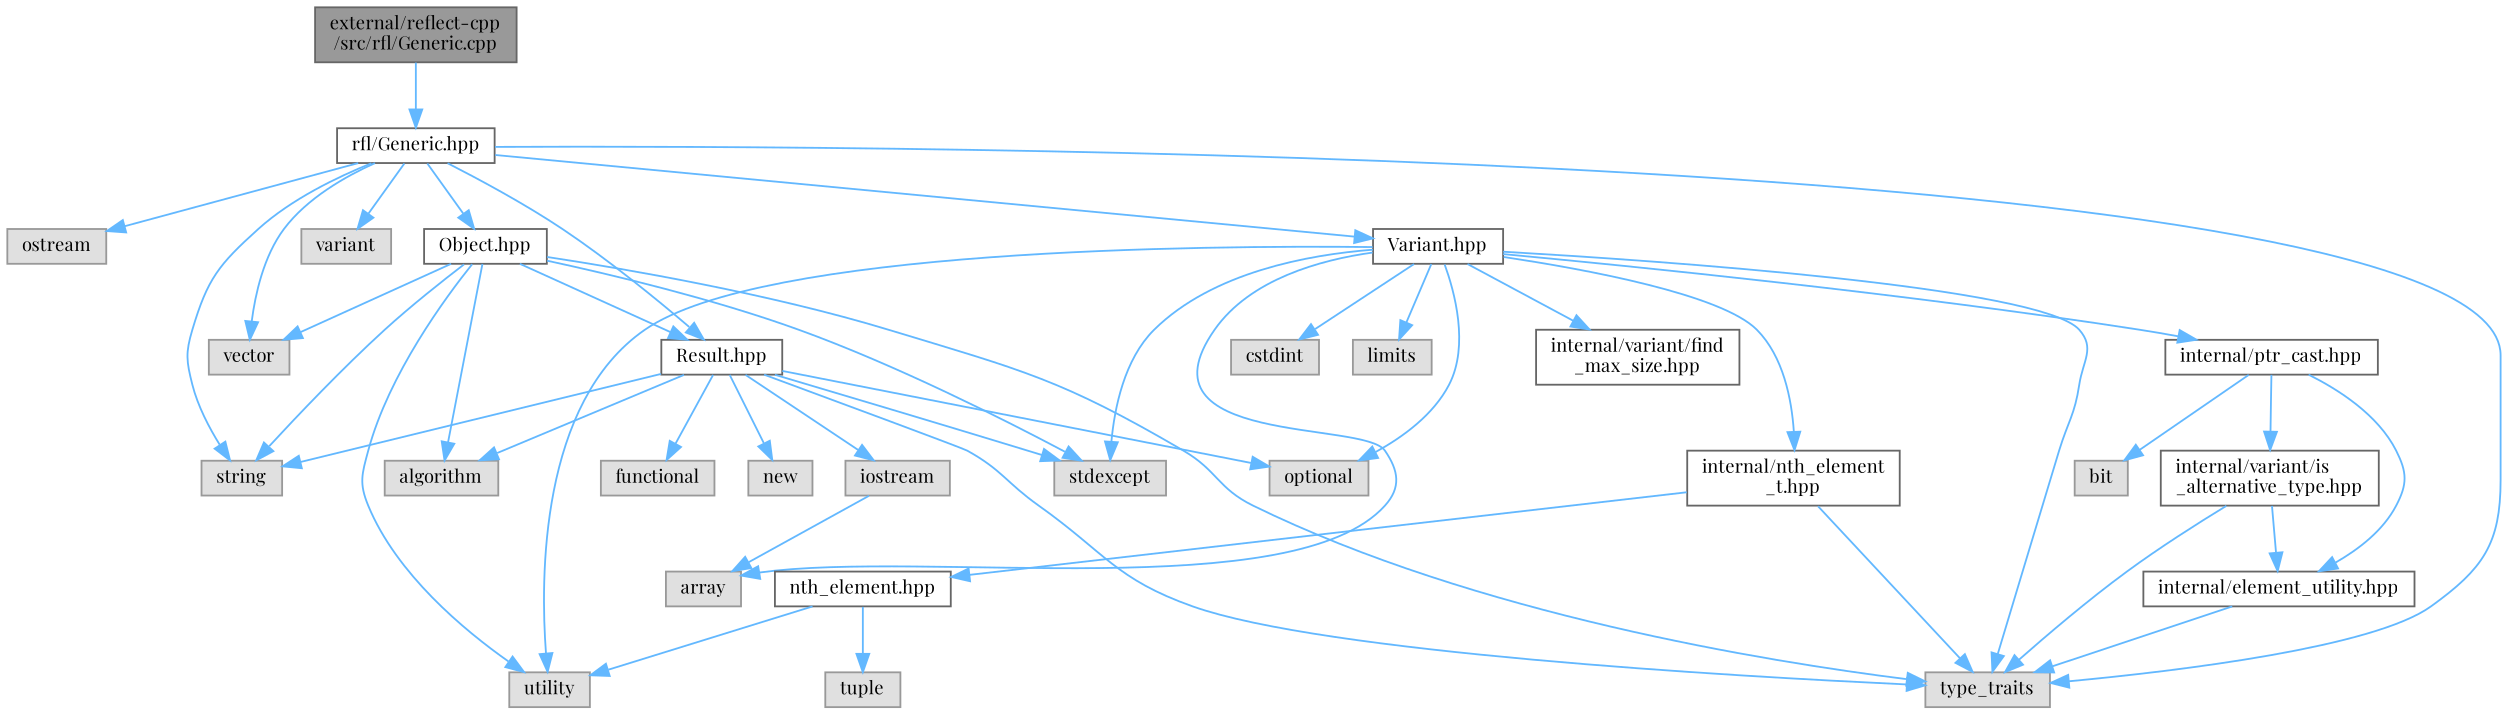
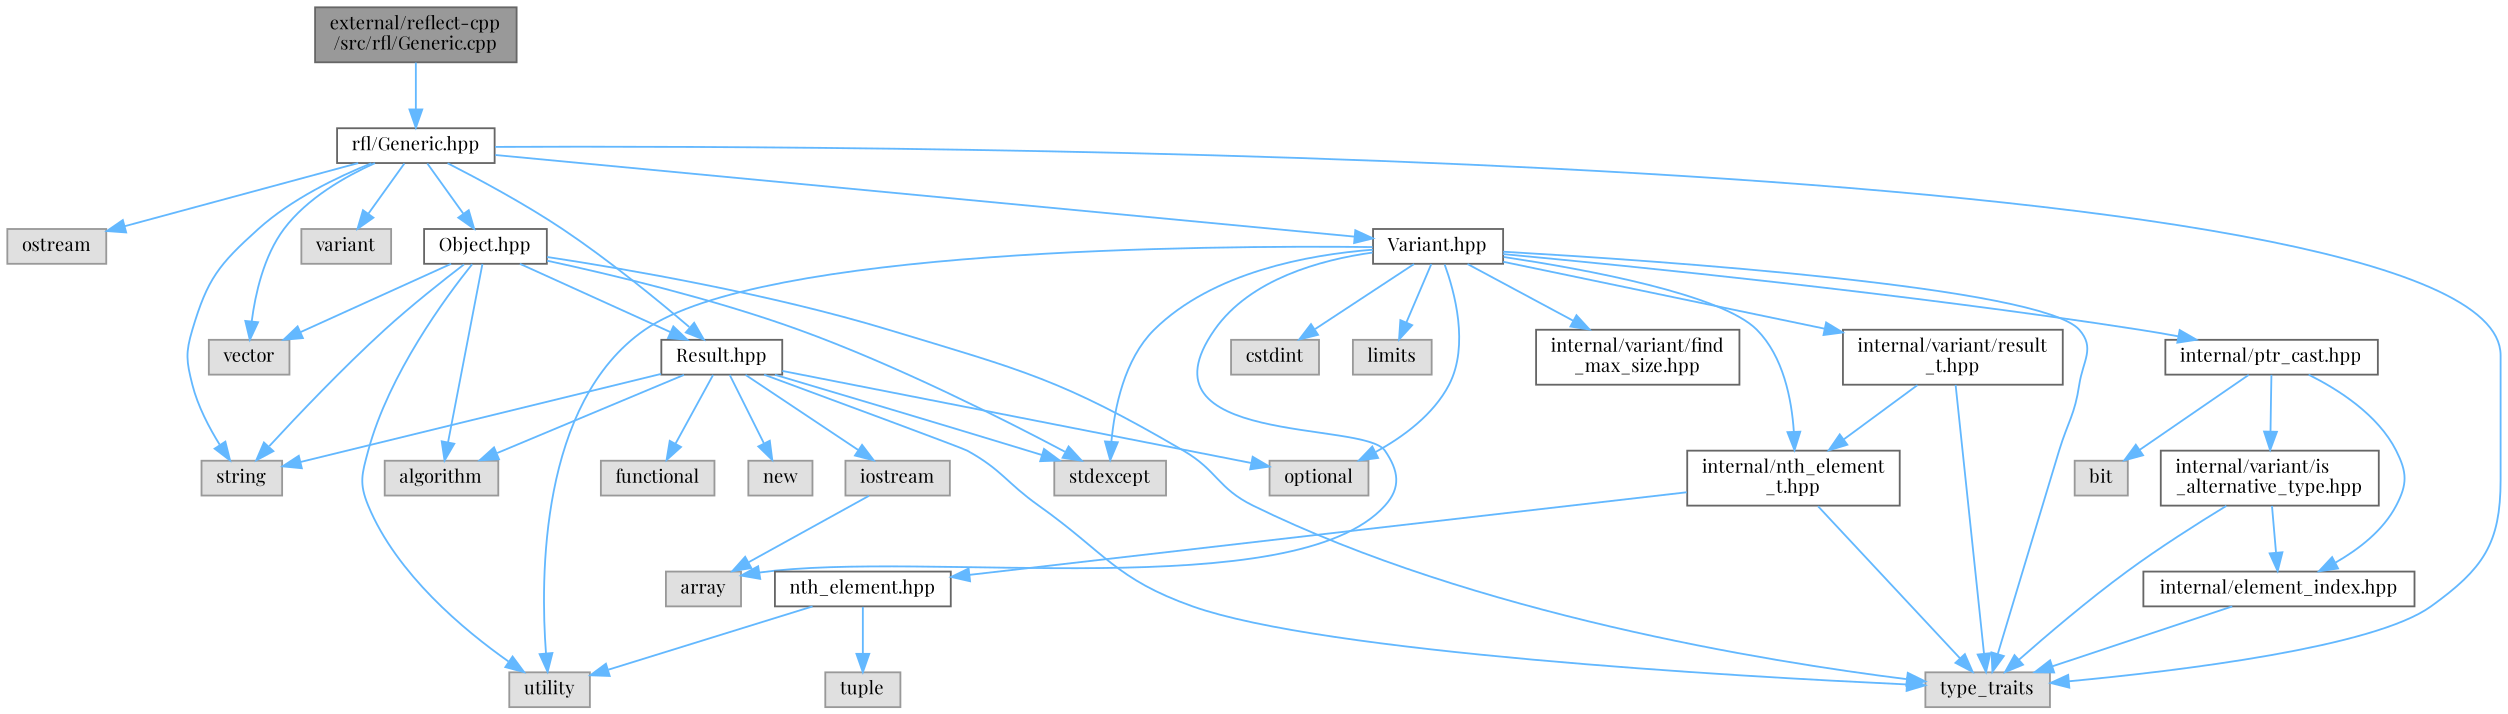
node "internal/variant/result _t.hpp": added
node "internal/element_utility.hpp": label "internal/element_utility.hpp" -> "internal/element_index.hpp"
